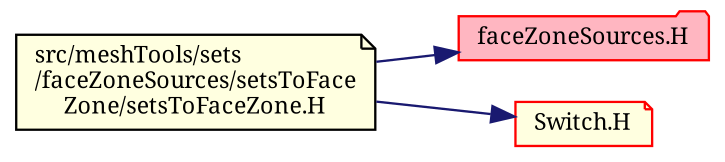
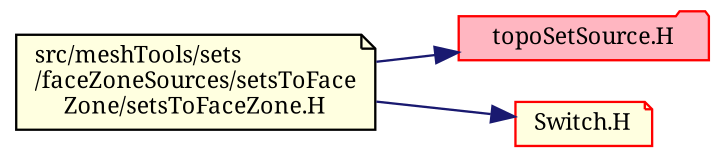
node "faceZoneSources.H": label "faceZoneSources.H" -> "topoSetSource.H"
